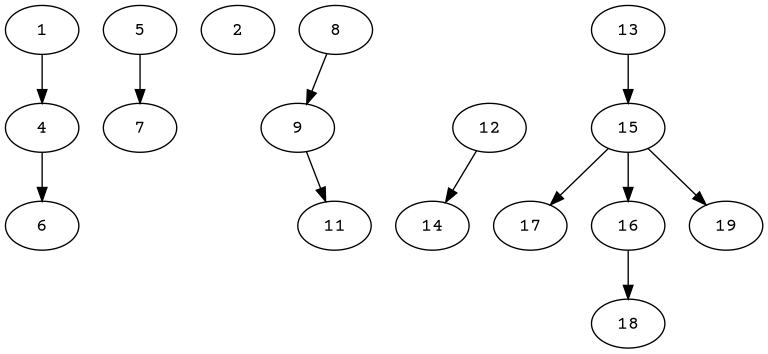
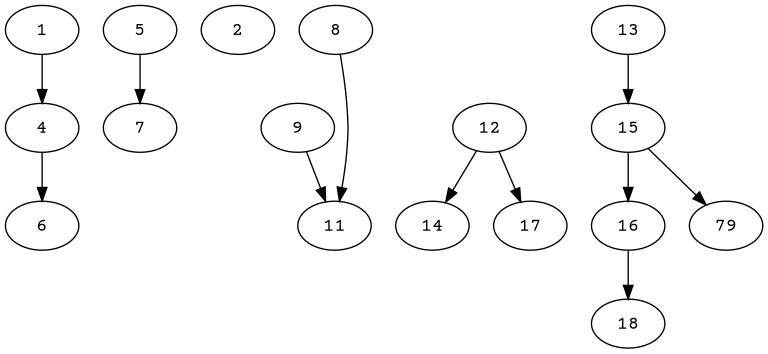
edge "8" -> "9": now "8" -> "11"
edge "15" -> "17": now "12" -> "17"
node "19": label "19" -> "79"
